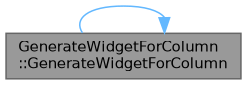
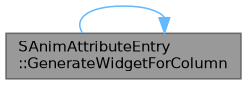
node "GenerateWidgetForColumn ::GenerateWidgetForColumn": label "GenerateWidgetForColumn ::GenerateWidgetForColumn" -> "SAnimAttributeEntry ::GenerateWidgetForColumn"
